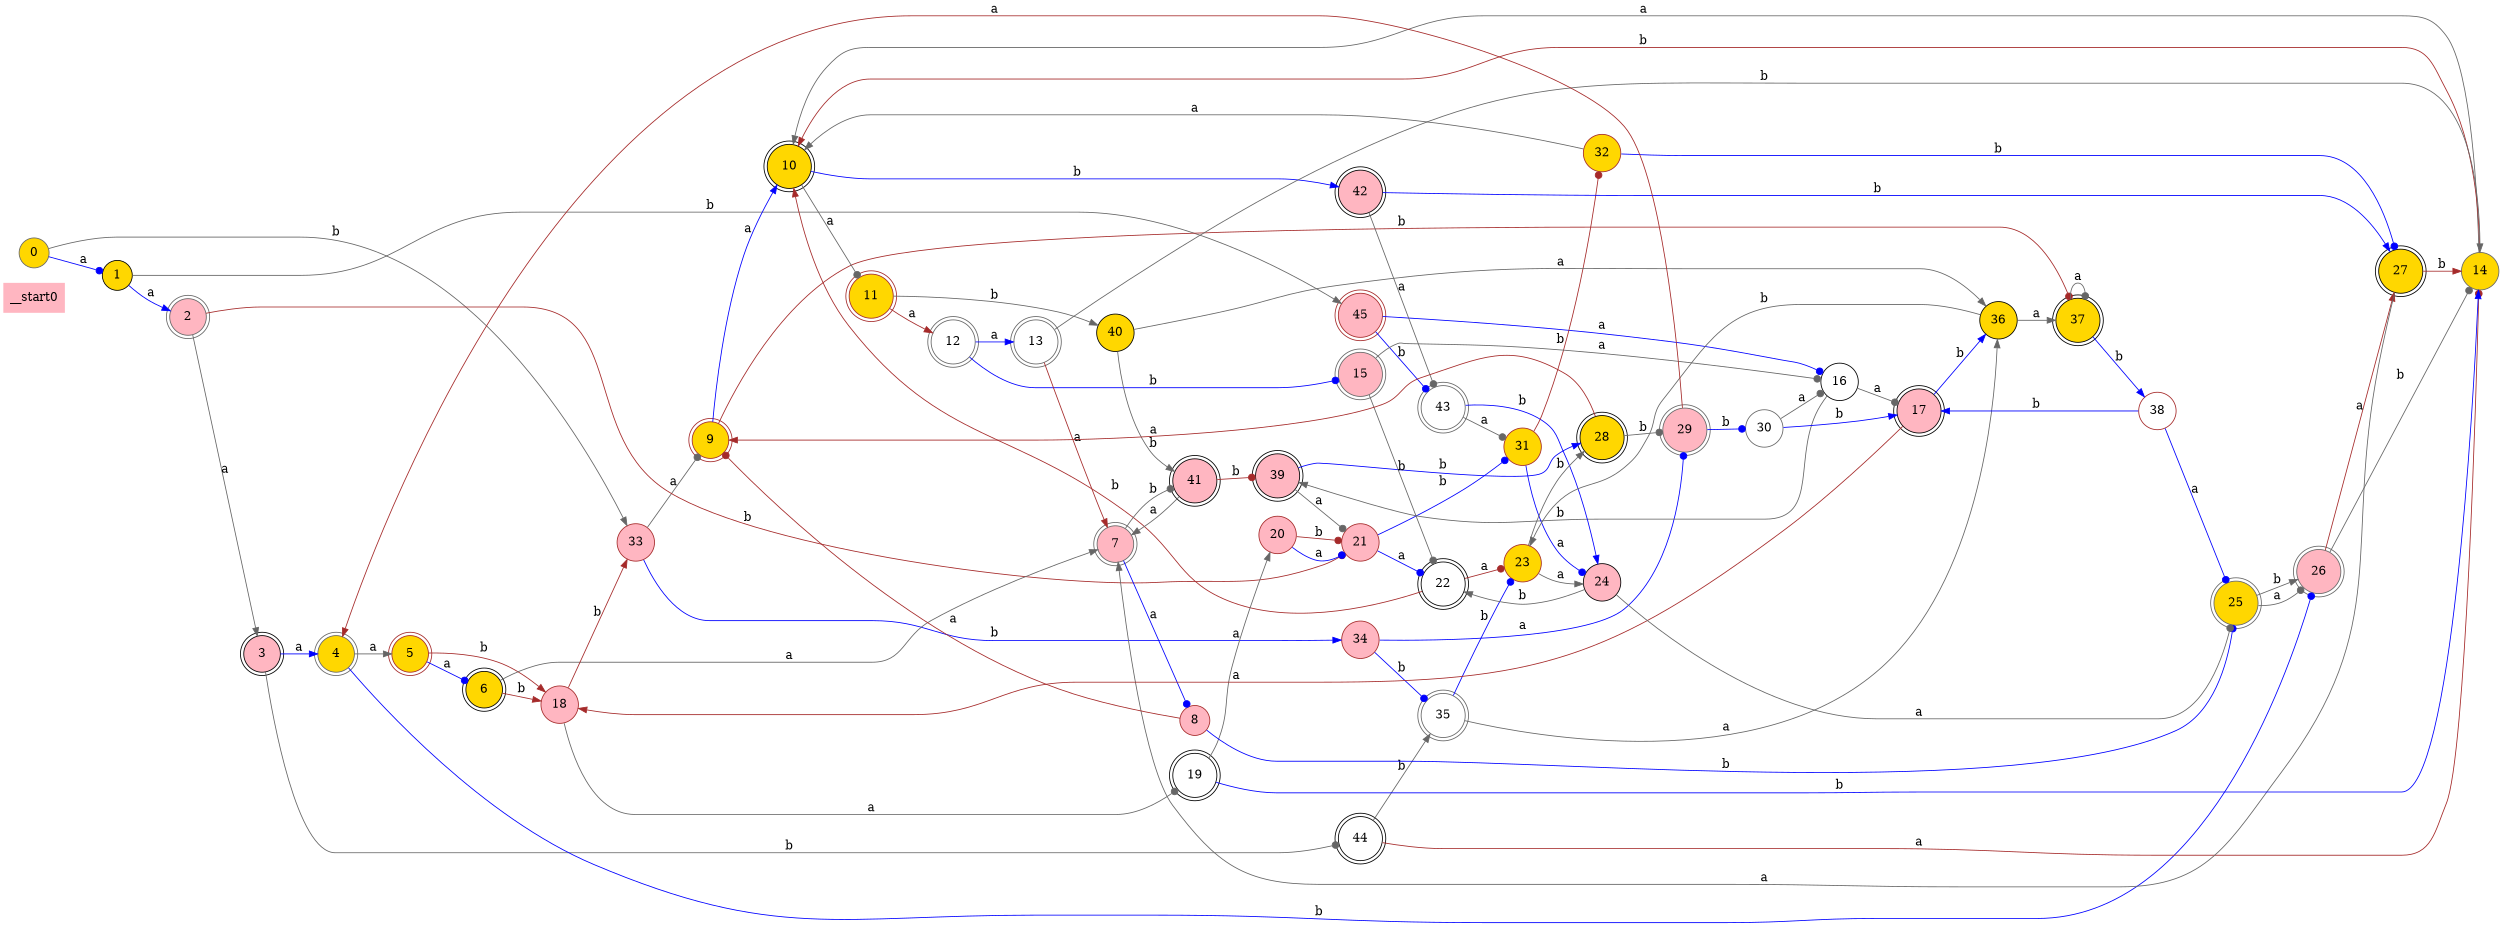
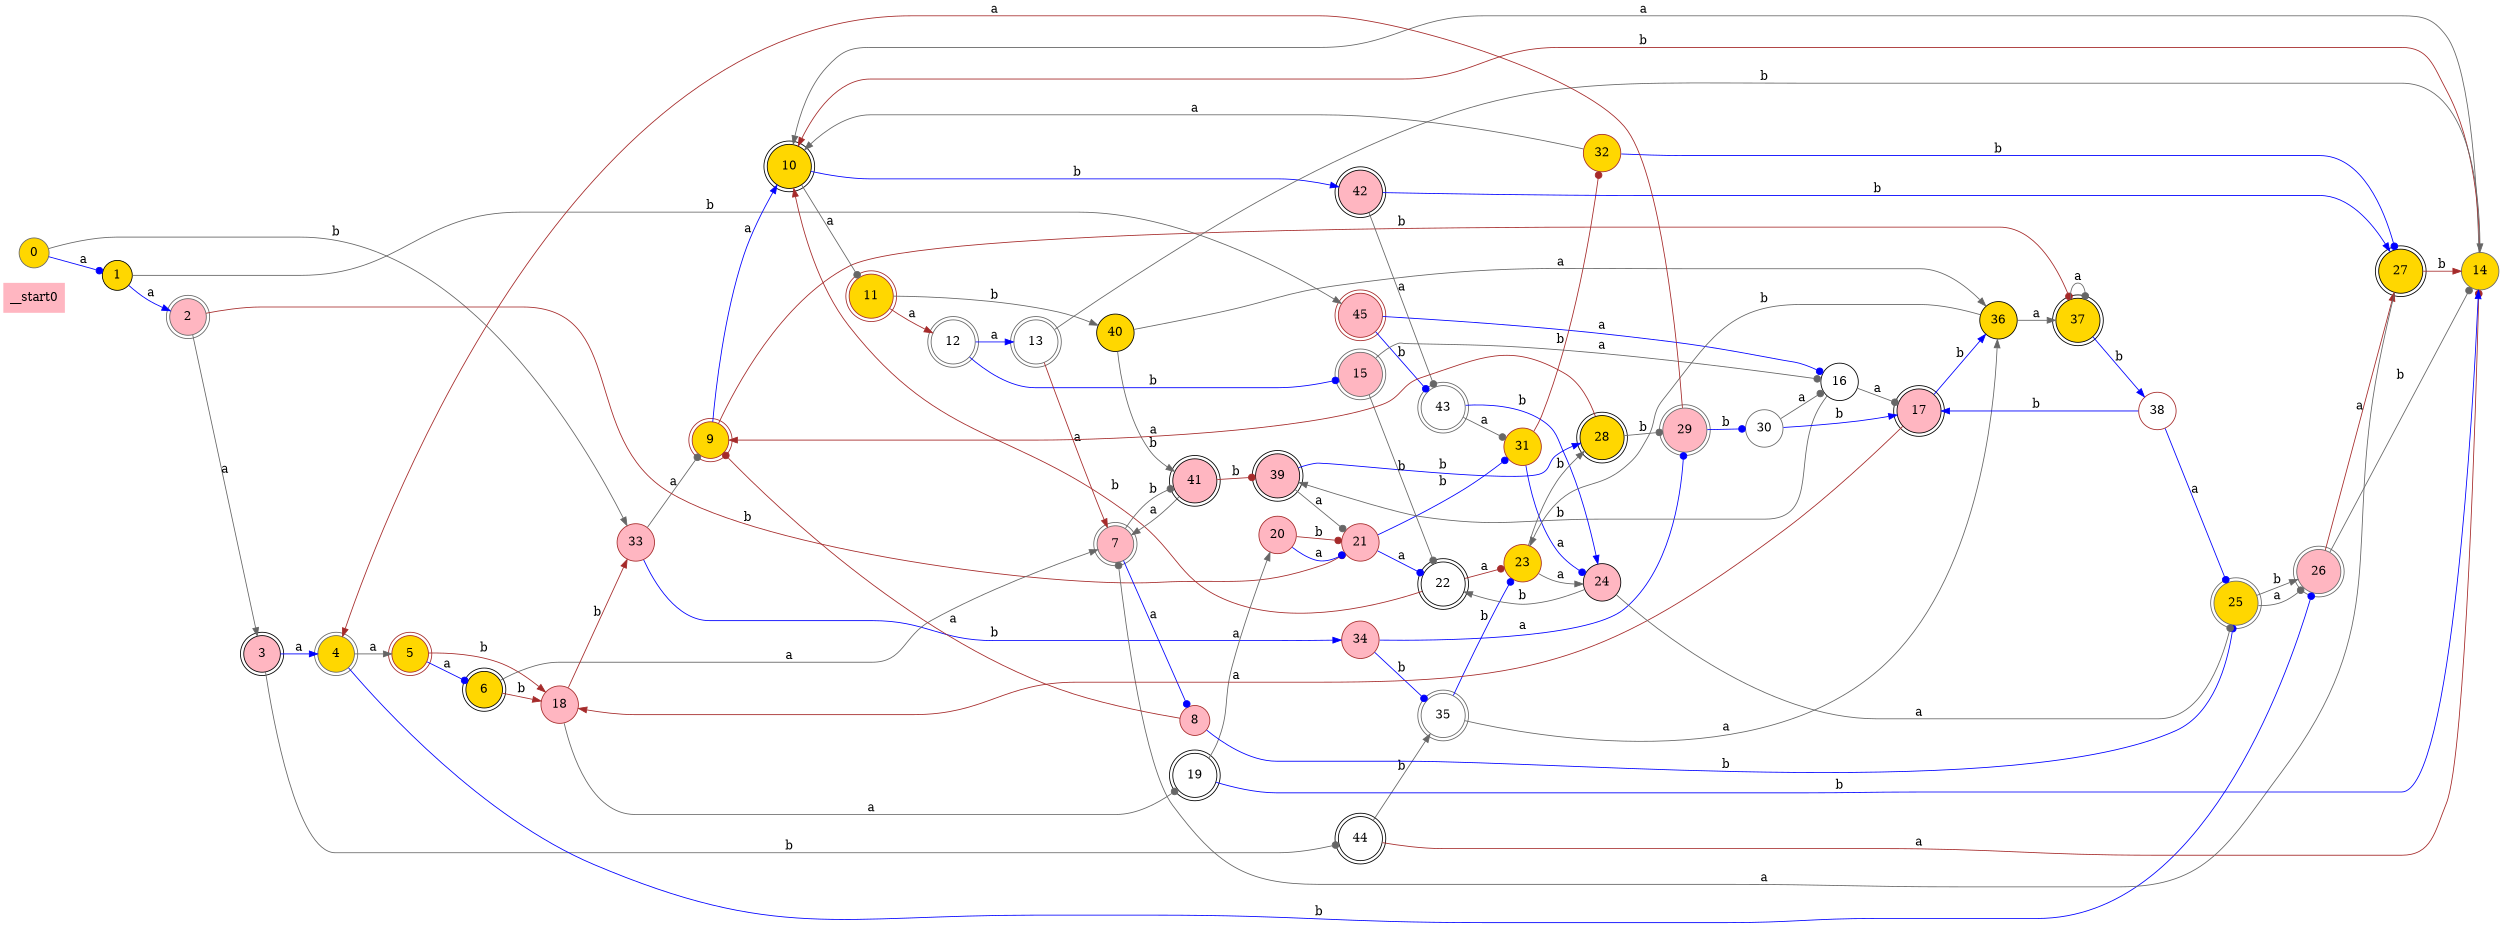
edge "27" -> "7": arrowhead normal -> dot
